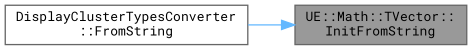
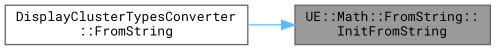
node "UE::Math::TVector:: InitFromString": label "UE::Math::TVector:: InitFromString" -> "UE::Math::FromString:: InitFromString"
